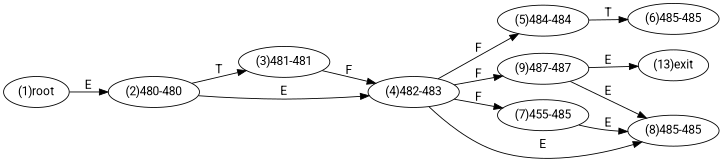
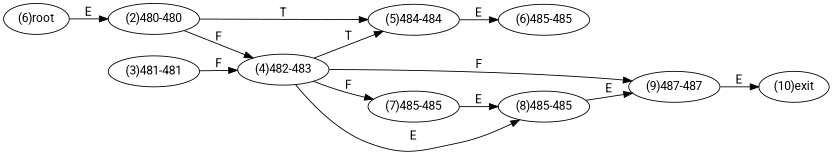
edge "(5)484-484" -> "(6)485-485": label "T" -> "E"
edge "(4)482-483" -> "(5)484-484": label "F" -> "T"
node "(13)exit": label "(13)exit" -> "(10)exit"
edge "(2)480-480" -> "(3)481-481": now "(2)480-480" -> "(5)484-484"
node "(1)root": label "(1)root" -> "(6)root"
edge "(2)480-480" -> "(4)482-483": label "E" -> "F"
edge "(9)487-487" -> "(8)485-485": reversed
node "(7)455-485": label "(7)455-485" -> "(7)485-485"
